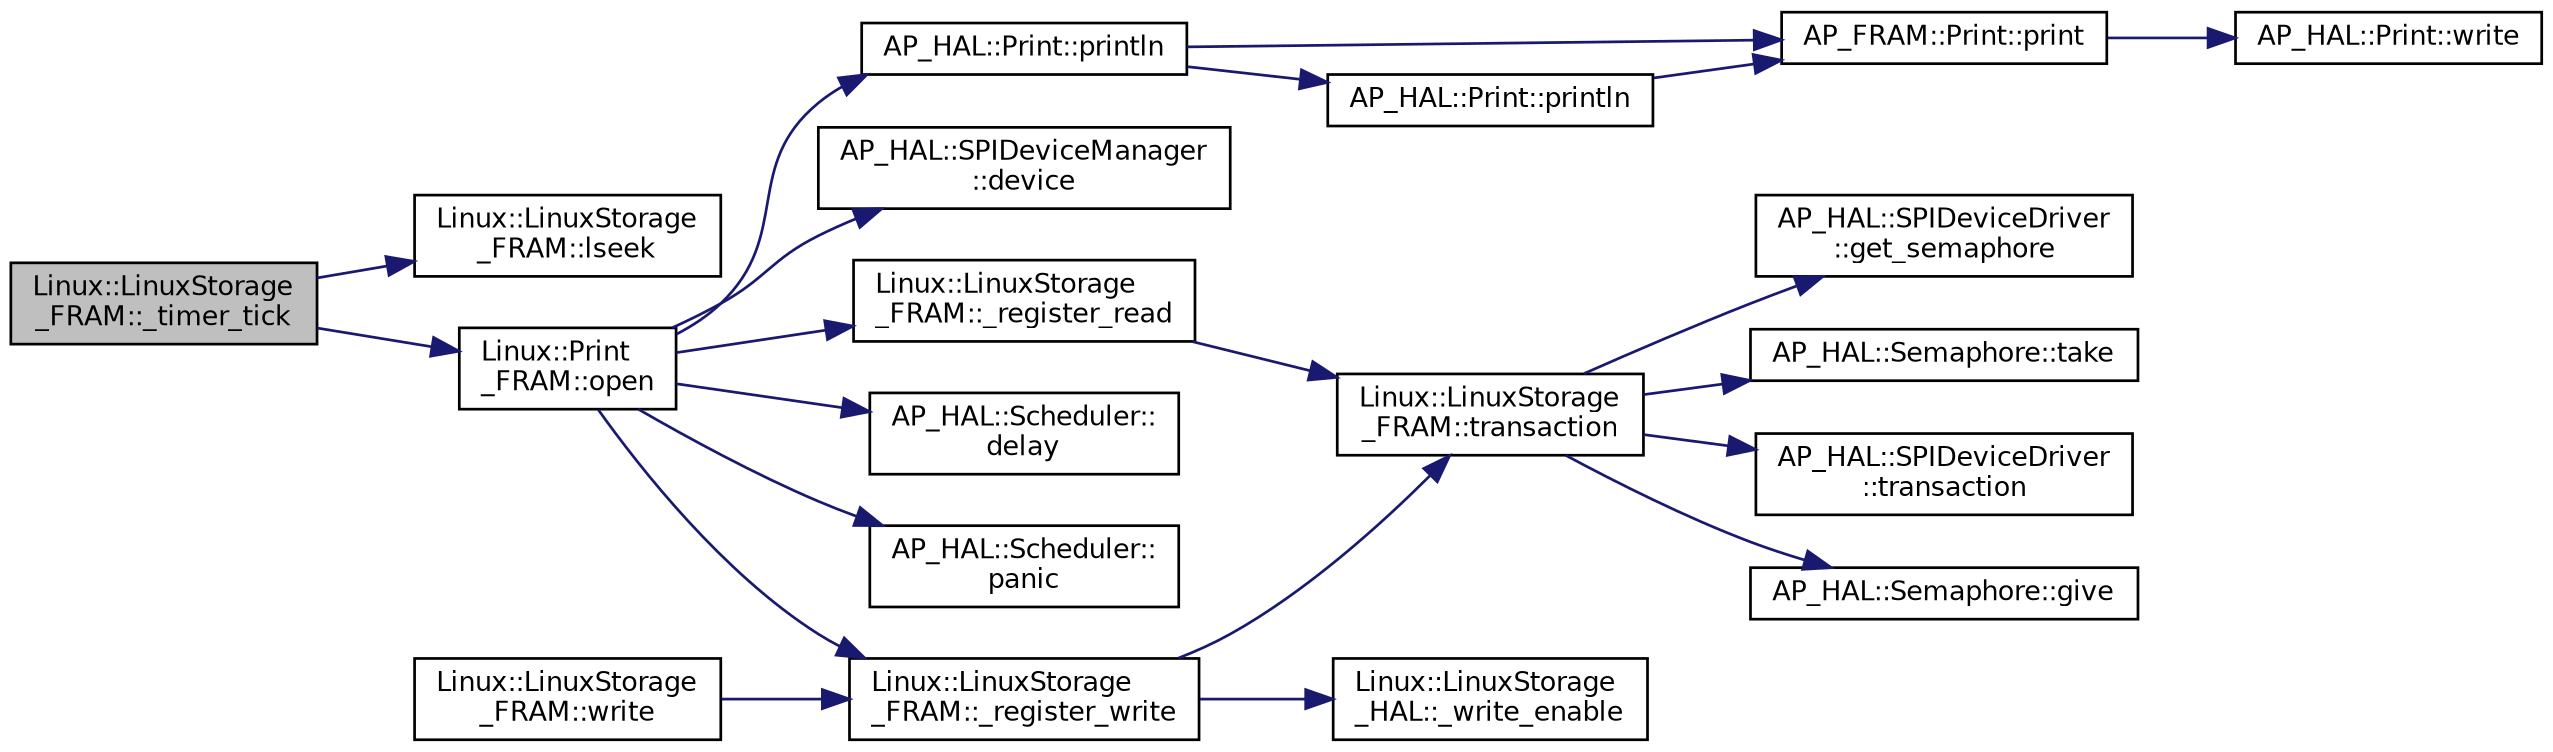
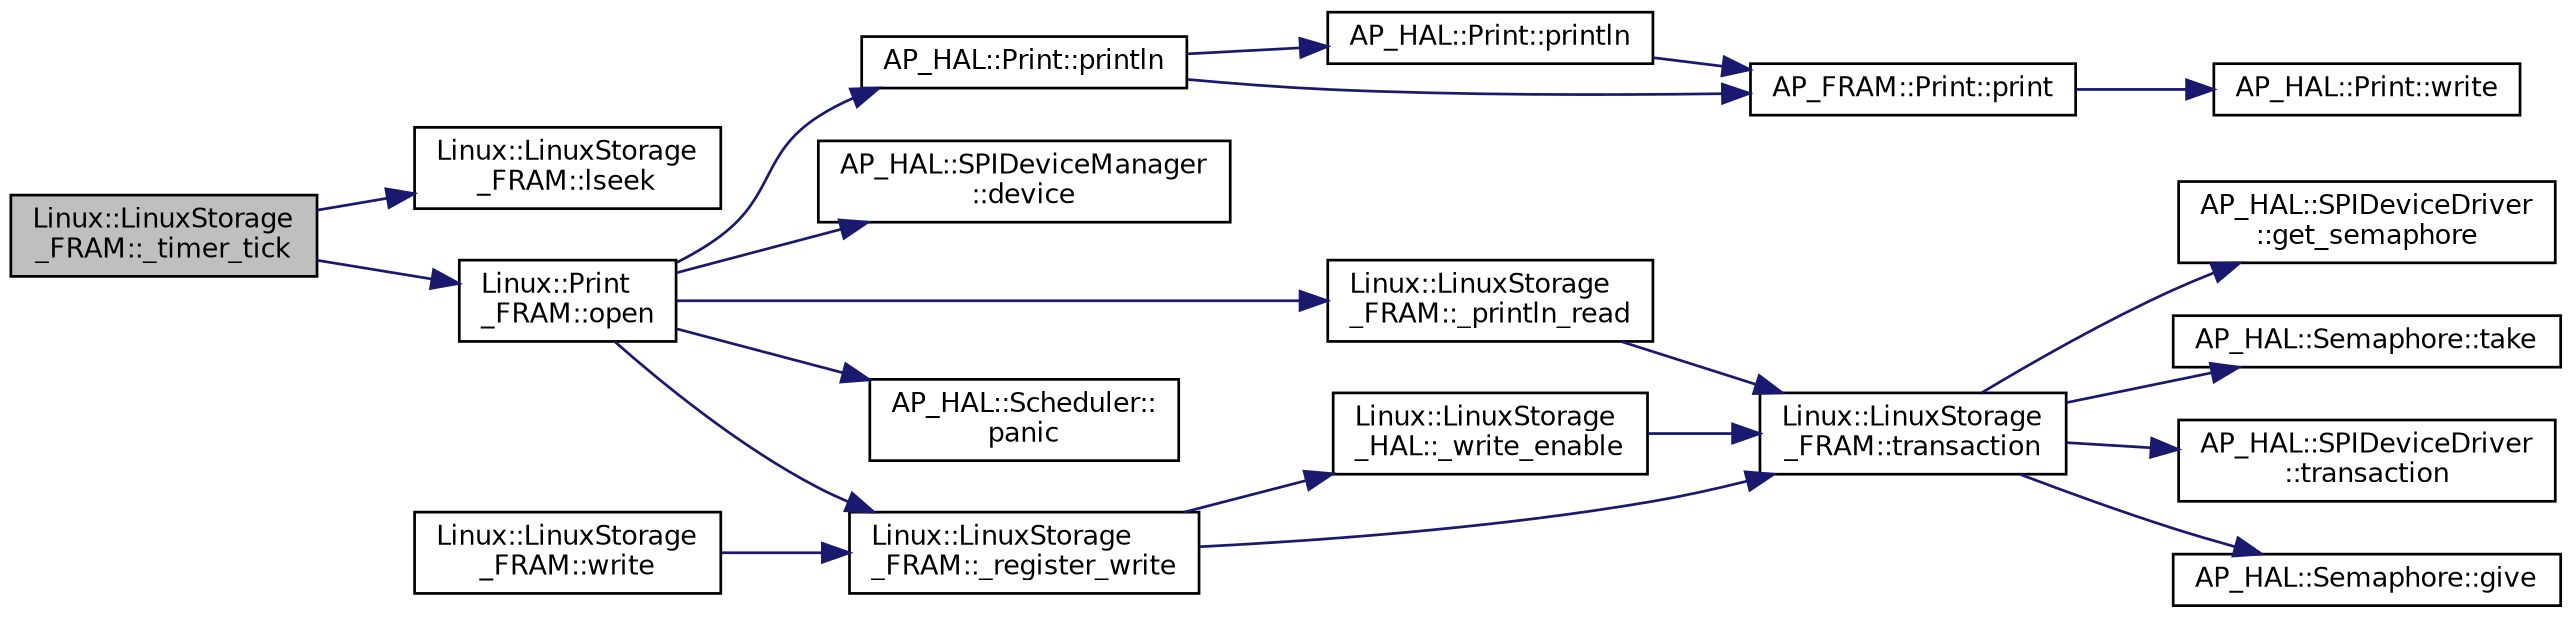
node "Linux::LinuxStorage _FRAM::_register_read": label "Linux::LinuxStorage _FRAM::_register_read" -> "Linux::LinuxStorage _FRAM::_println_read"
node "AP_HAL::Scheduler:: delay": removed
edge "Linux::LinuxStorage _HAL::_write_enable" -> "Linux::LinuxStorage _FRAM::transaction": added
